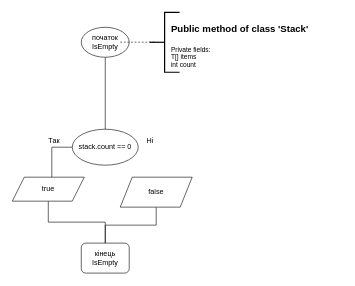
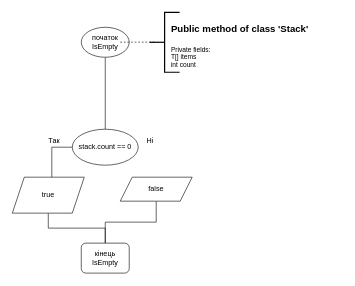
node "true": size 72x24 -> 72x36
node "false": size 72x30 -> 72x24
